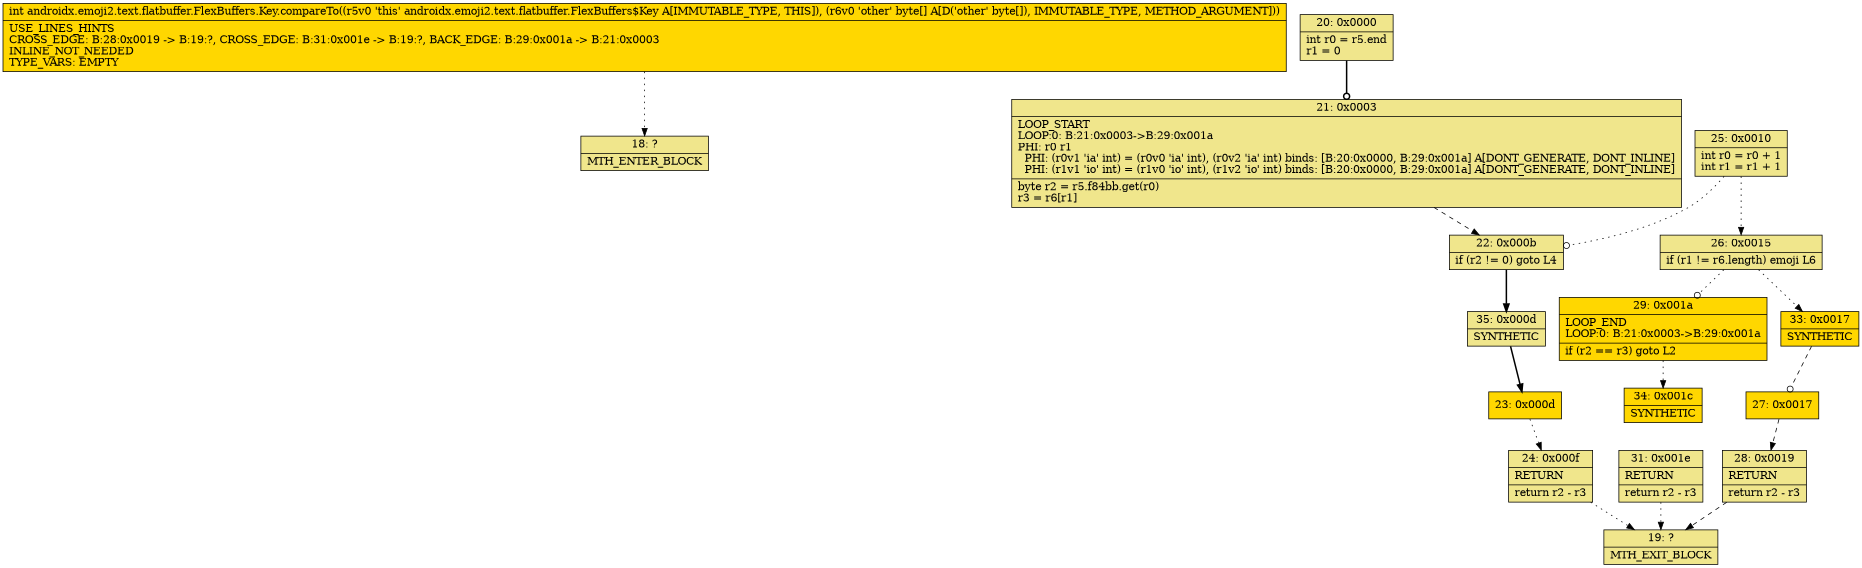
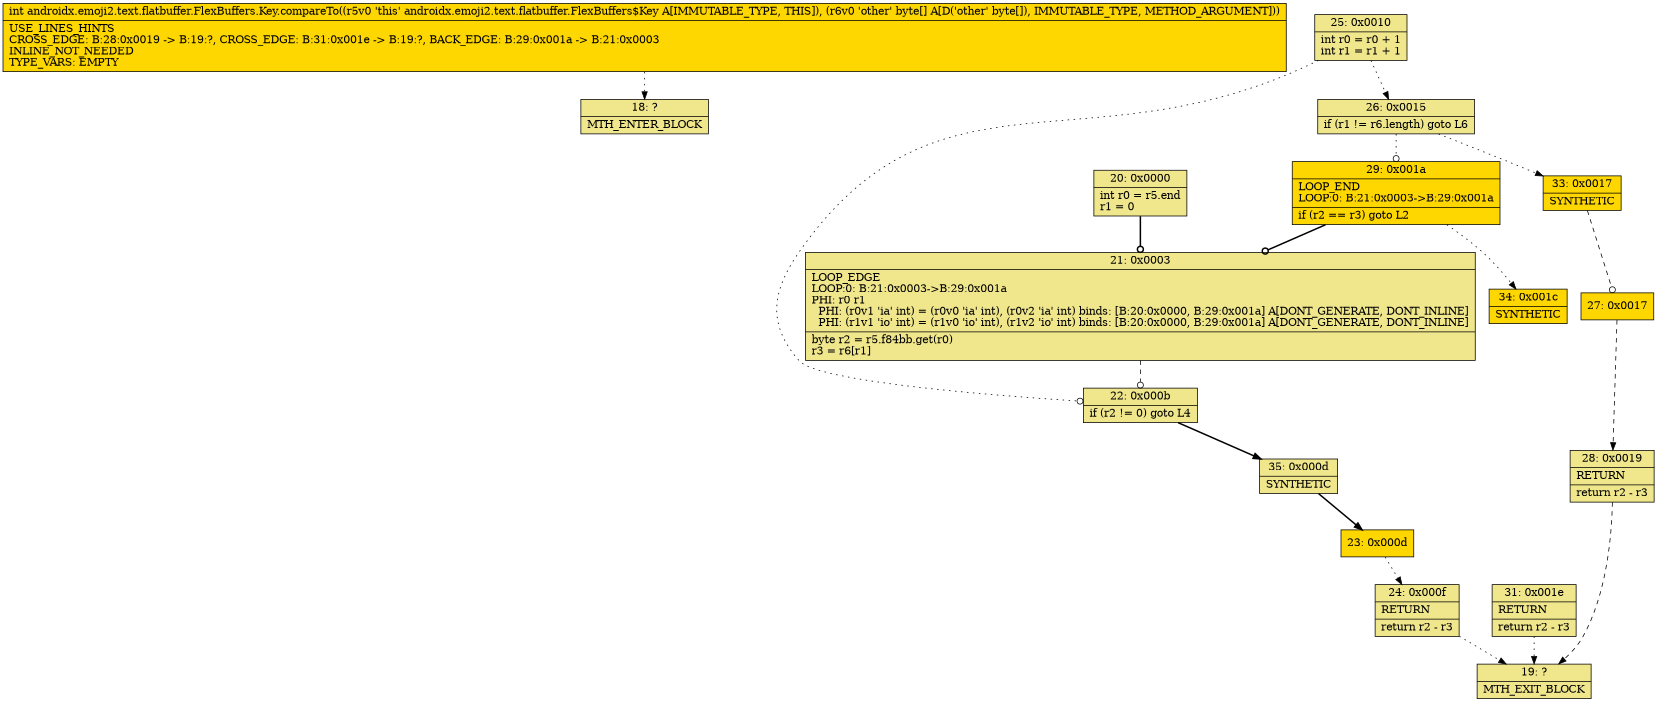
node "21: 0x0003": text "LOOP_START" -> "LOOP_EDGE"
edge "21: 0x0003" -> "22: 0x000b": arrowhead normal -> odot
edge "29: 0x001a" -> "21: 0x0003": added
node "26: 0x0015": text "if (r1 != r6.length) emoji L6" -> "if (r1 != r6.length) goto L6"
